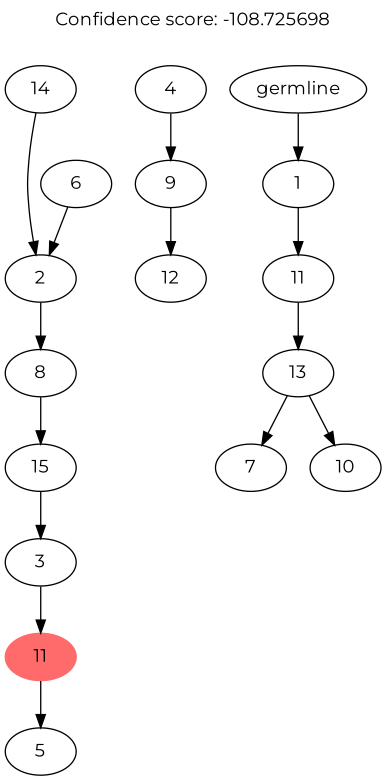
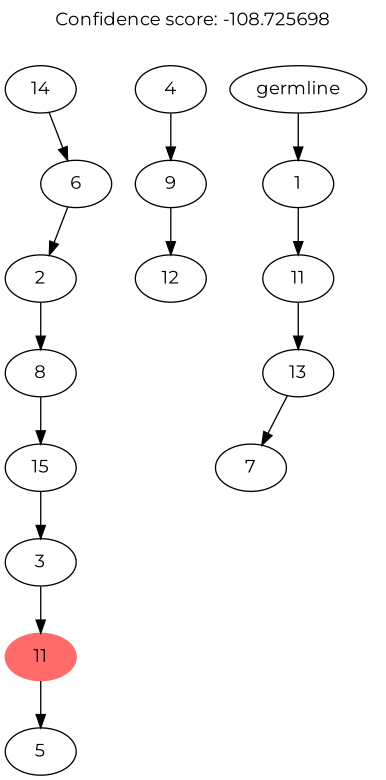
edge "14" -> "2": now "14" -> "6"
node "10": removed
